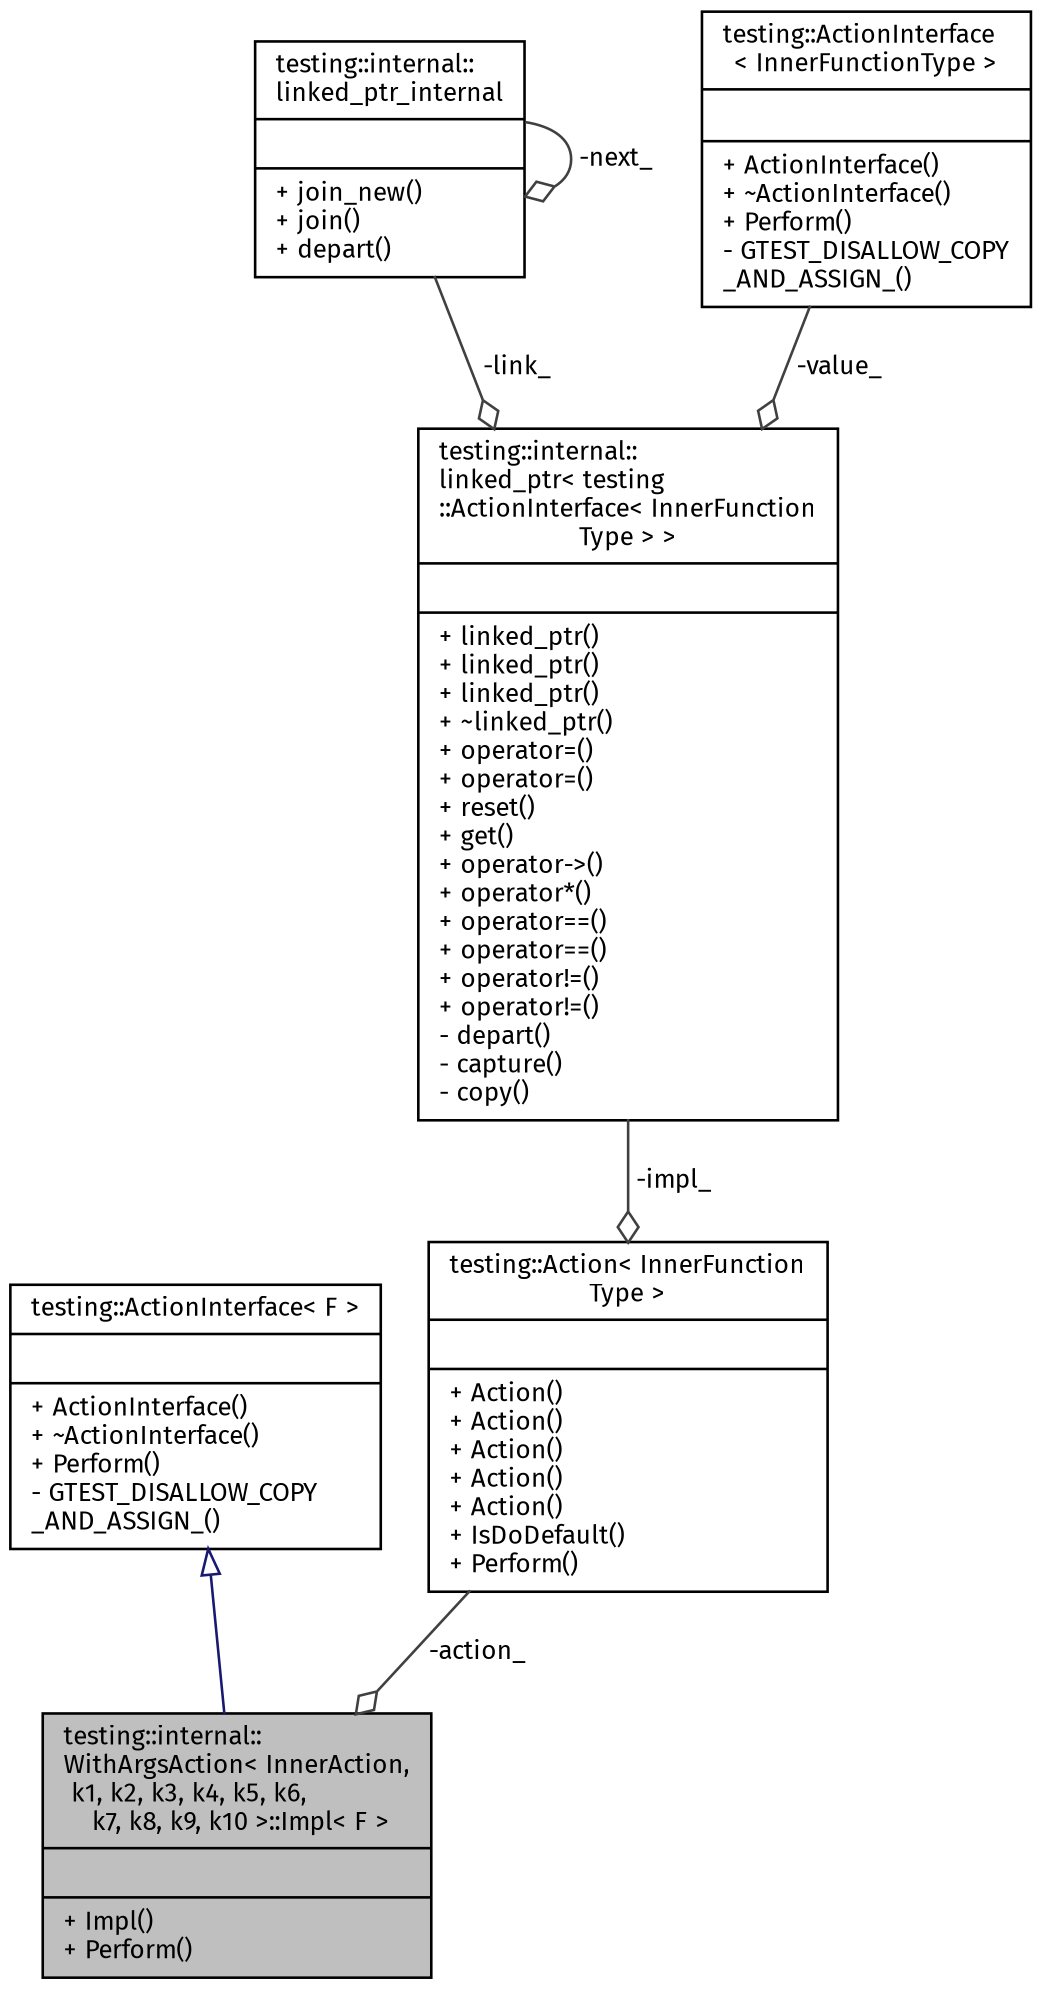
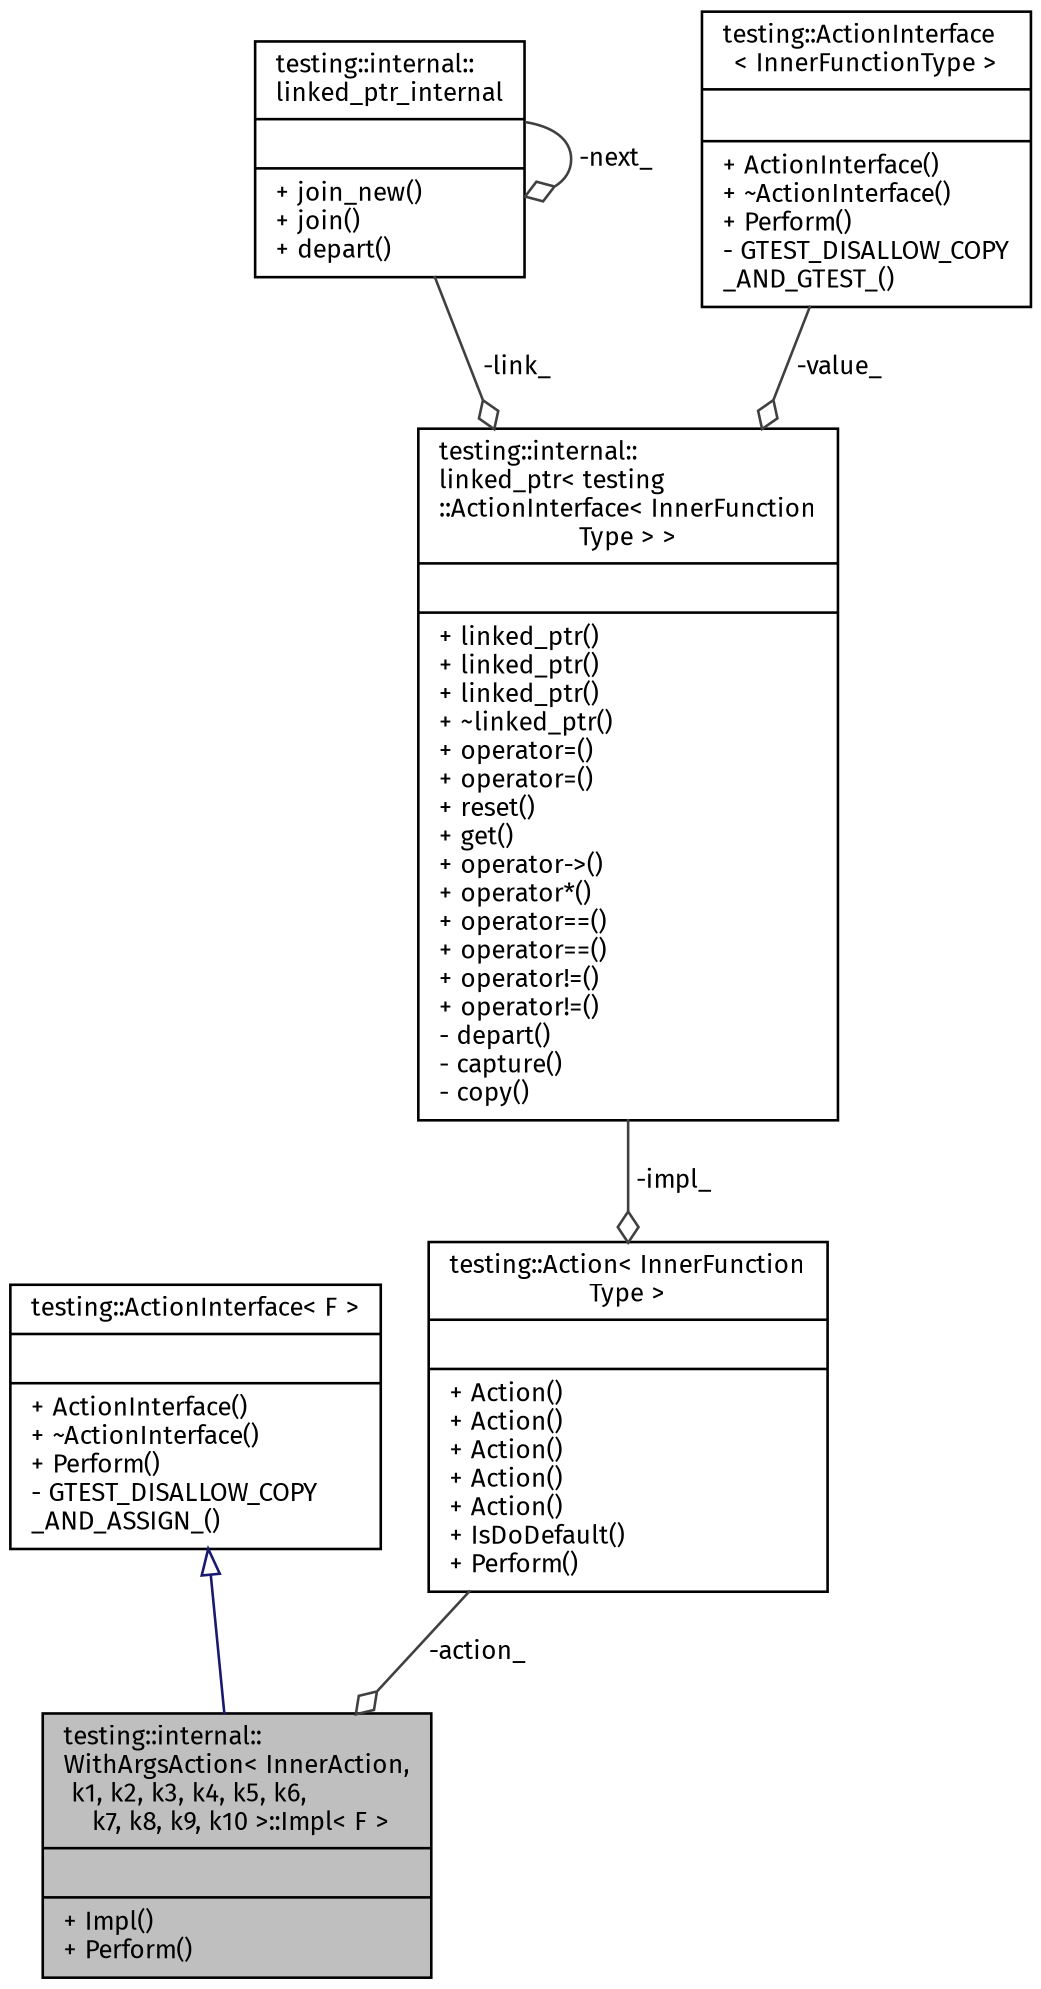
node "testing::ActionInterface": text "_AND_ASSIGN_()" -> "_AND_GTEST_()"
